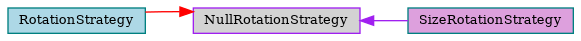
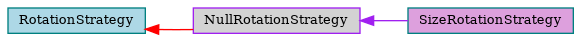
edge "RotationStrategy" -> "NullRotationStrategy": reversed
